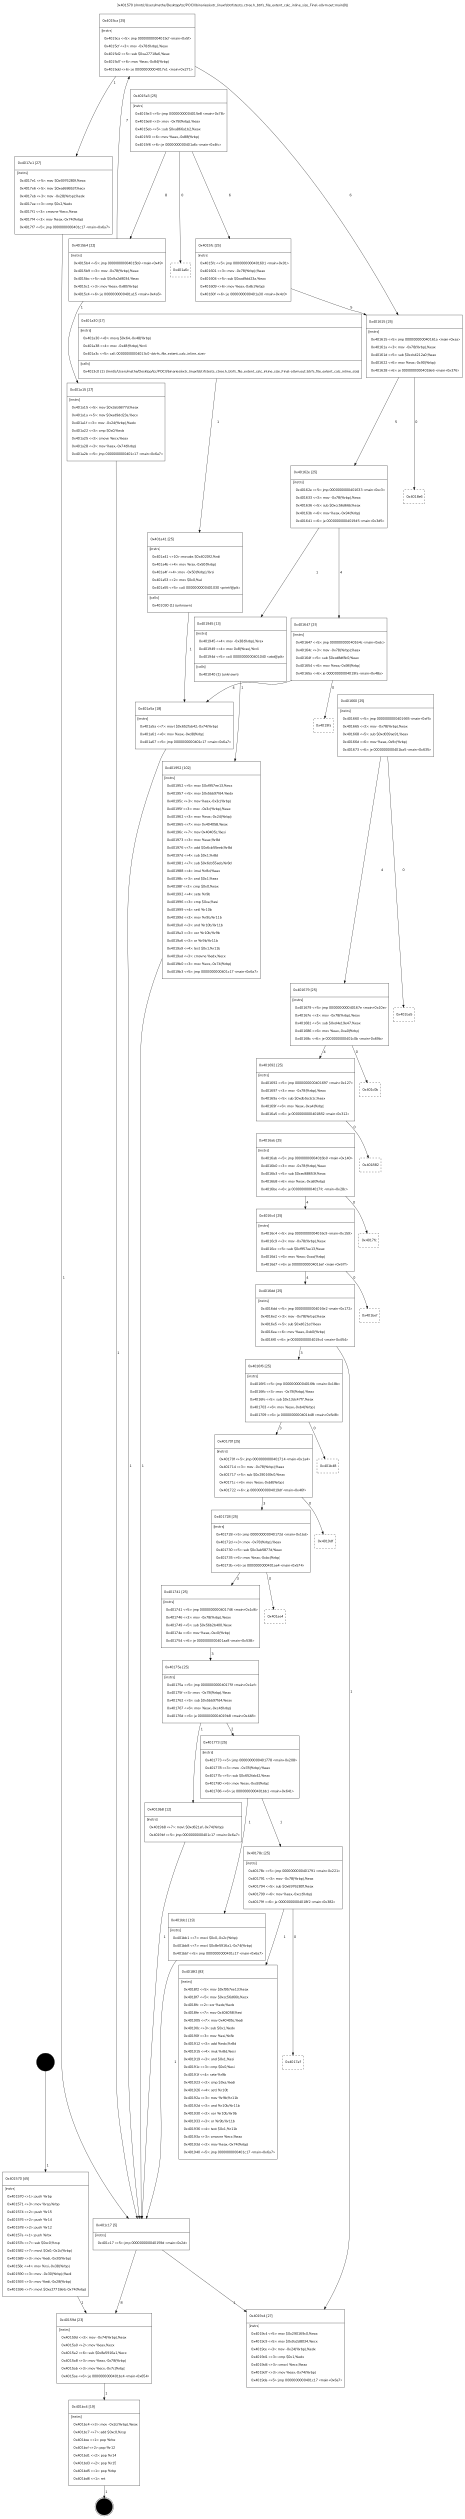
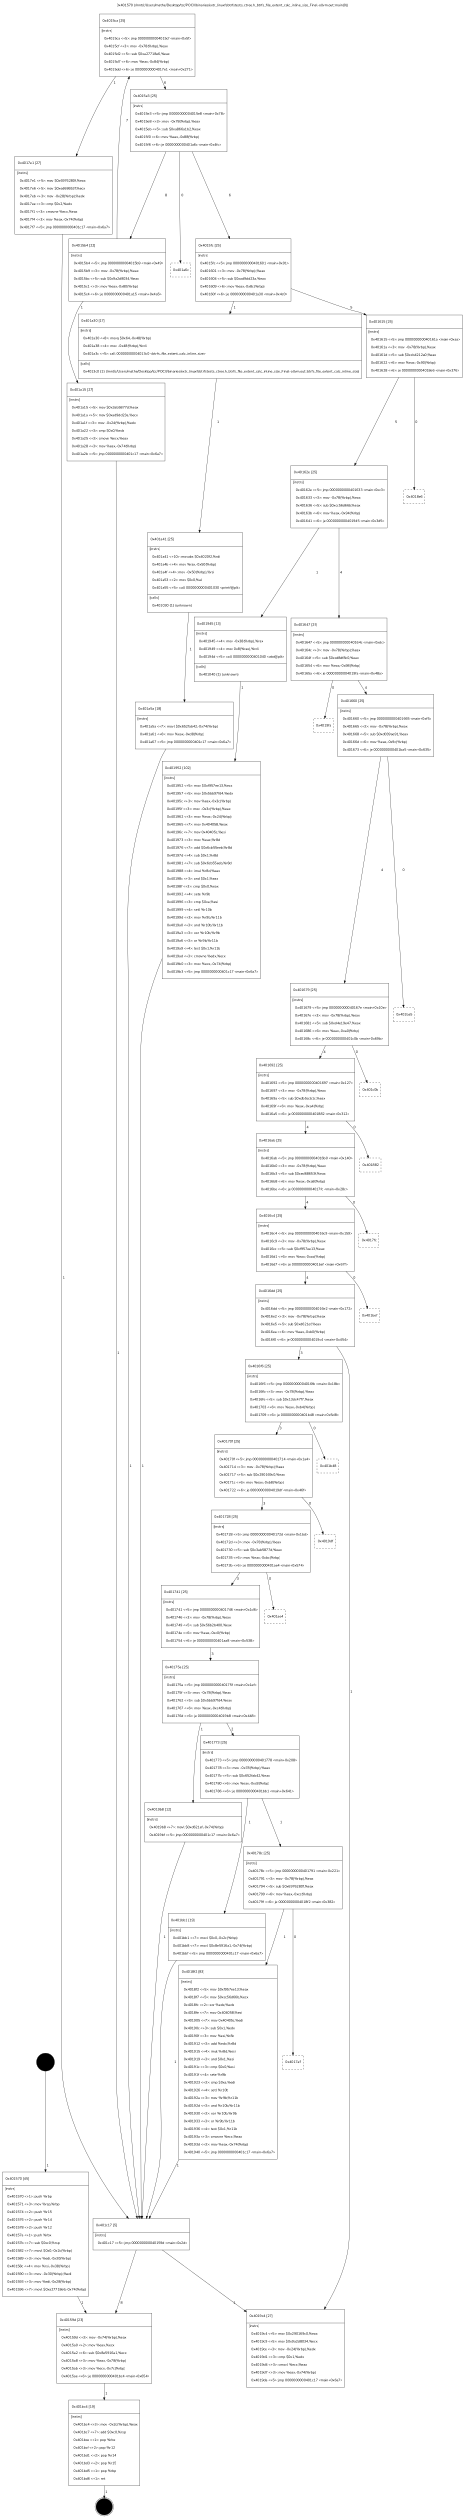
edge "0x4015ca [25]" -> "0x401615 [25]": now "0x4015ca [25]" -> "0x4015e3 [25]"
edge "0x4015fc [25]" -> "0x401a30 [17]": added, label "1"
edge "0x401647 [25]" -> "0x401a5a [18]": now "0x401647 [25]" -> "0x401660 [25]"
edge "0x401692 [25]" -> "0x4016ab [25]": added, label "4"
edge "0x4018f2 [83]" -> "0x401c17 [5]": added, label "1"
